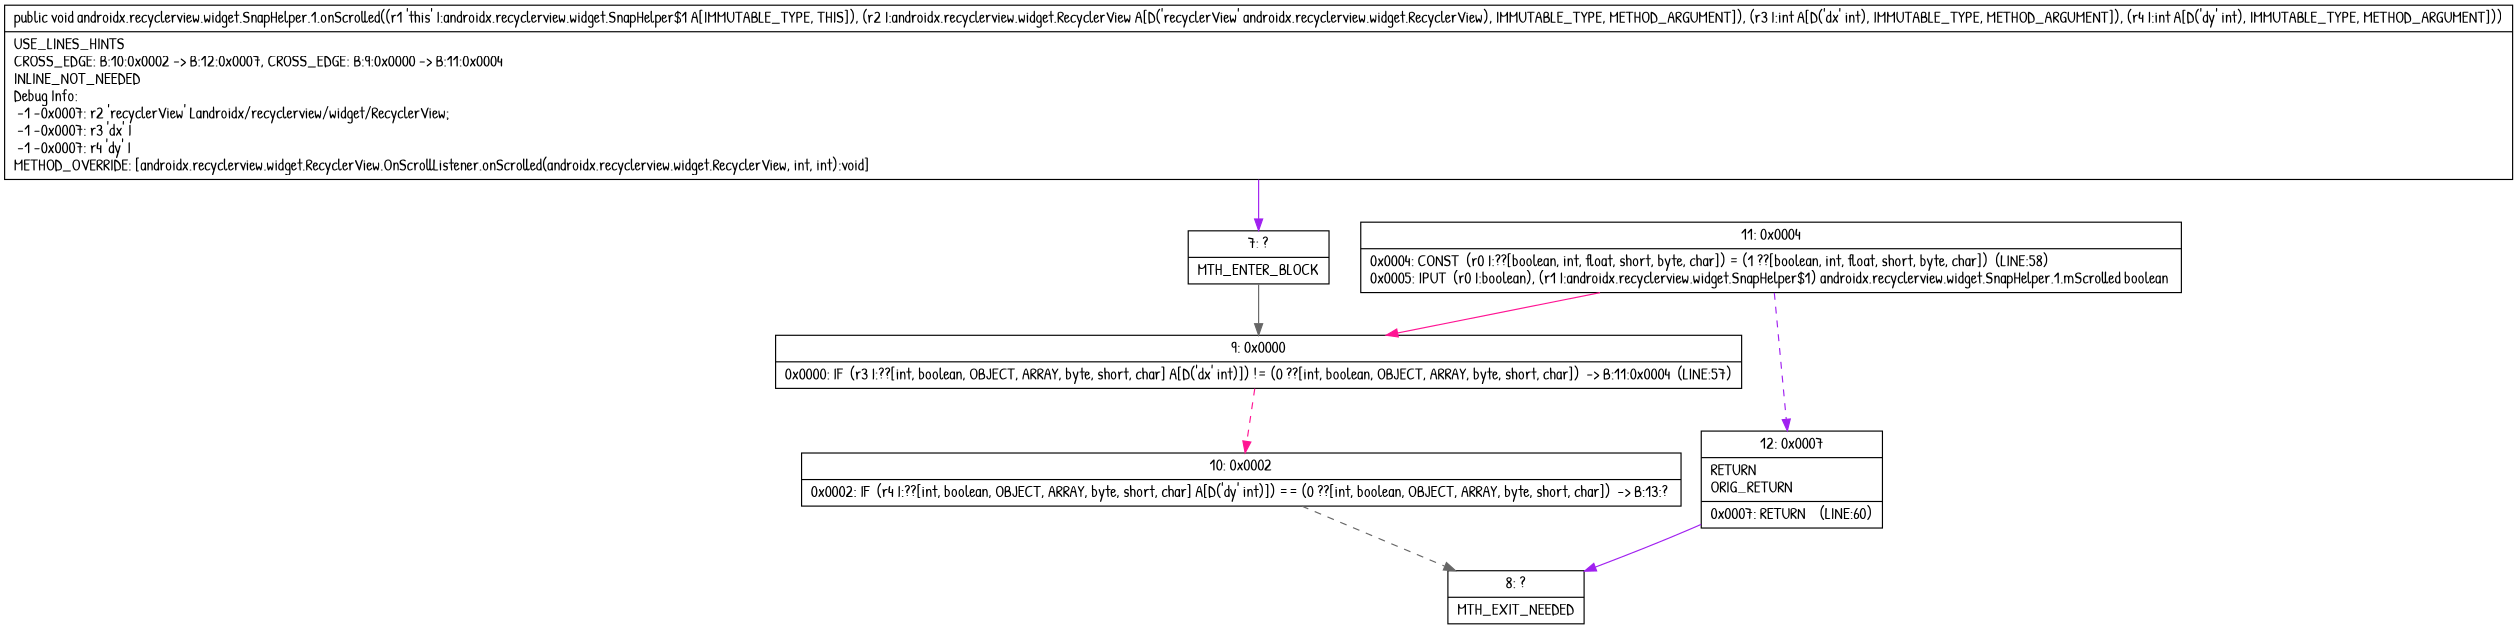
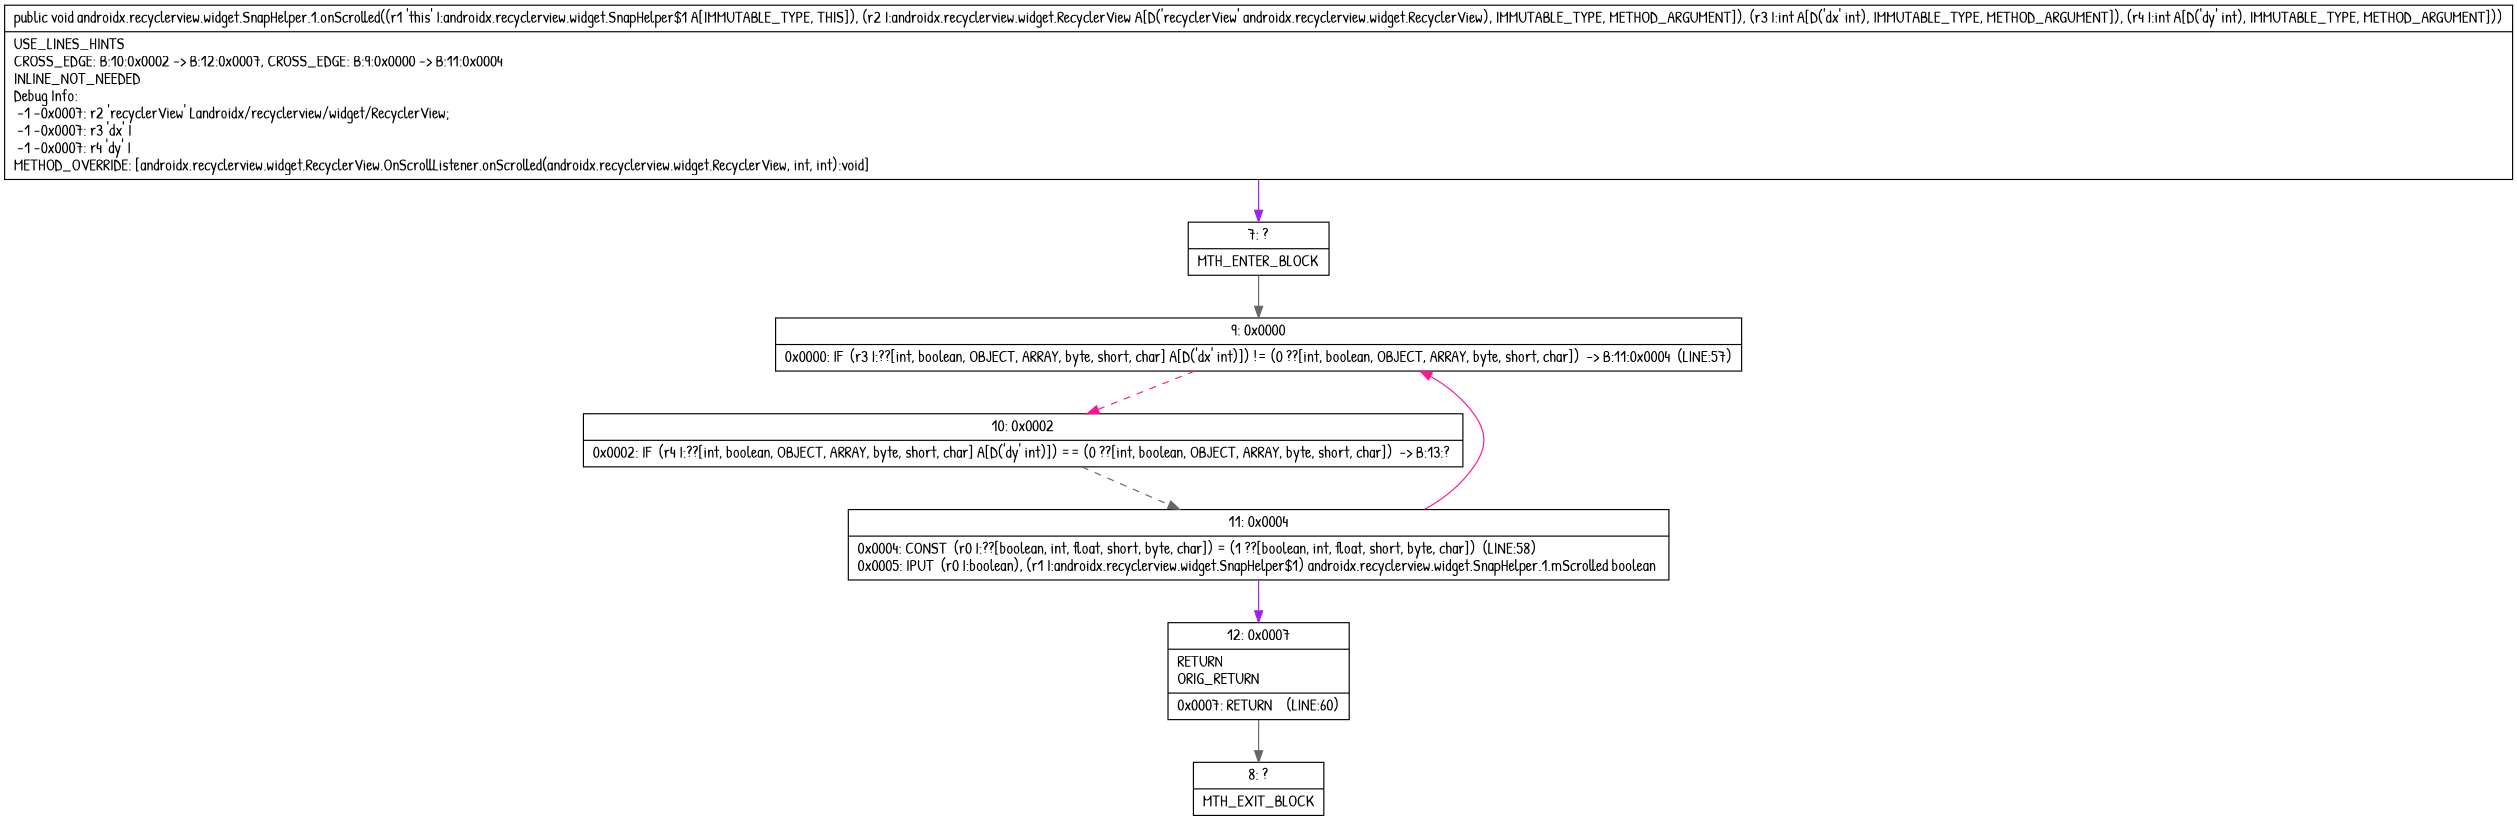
edge "11: 0x0004" -> "12: 0x0007": style dashed -> solid
edge "10: 0x0002" -> "8: ?": now "10: 0x0002" -> "11: 0x0004"
edge "12: 0x0007" -> "8: ?": color purple -> gray40
node "8: ?": text "MTH_EXIT_NEEDED" -> "MTH_EXIT_BLOCK"
